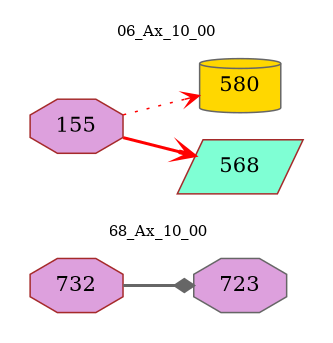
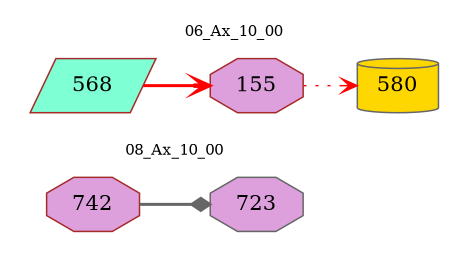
edge "155" -> "568": reversed
cluster "68_Ax_10_00": label "68_Ax_10_00" -> "08_Ax_10_00"
node "732": label "732" -> "742"
